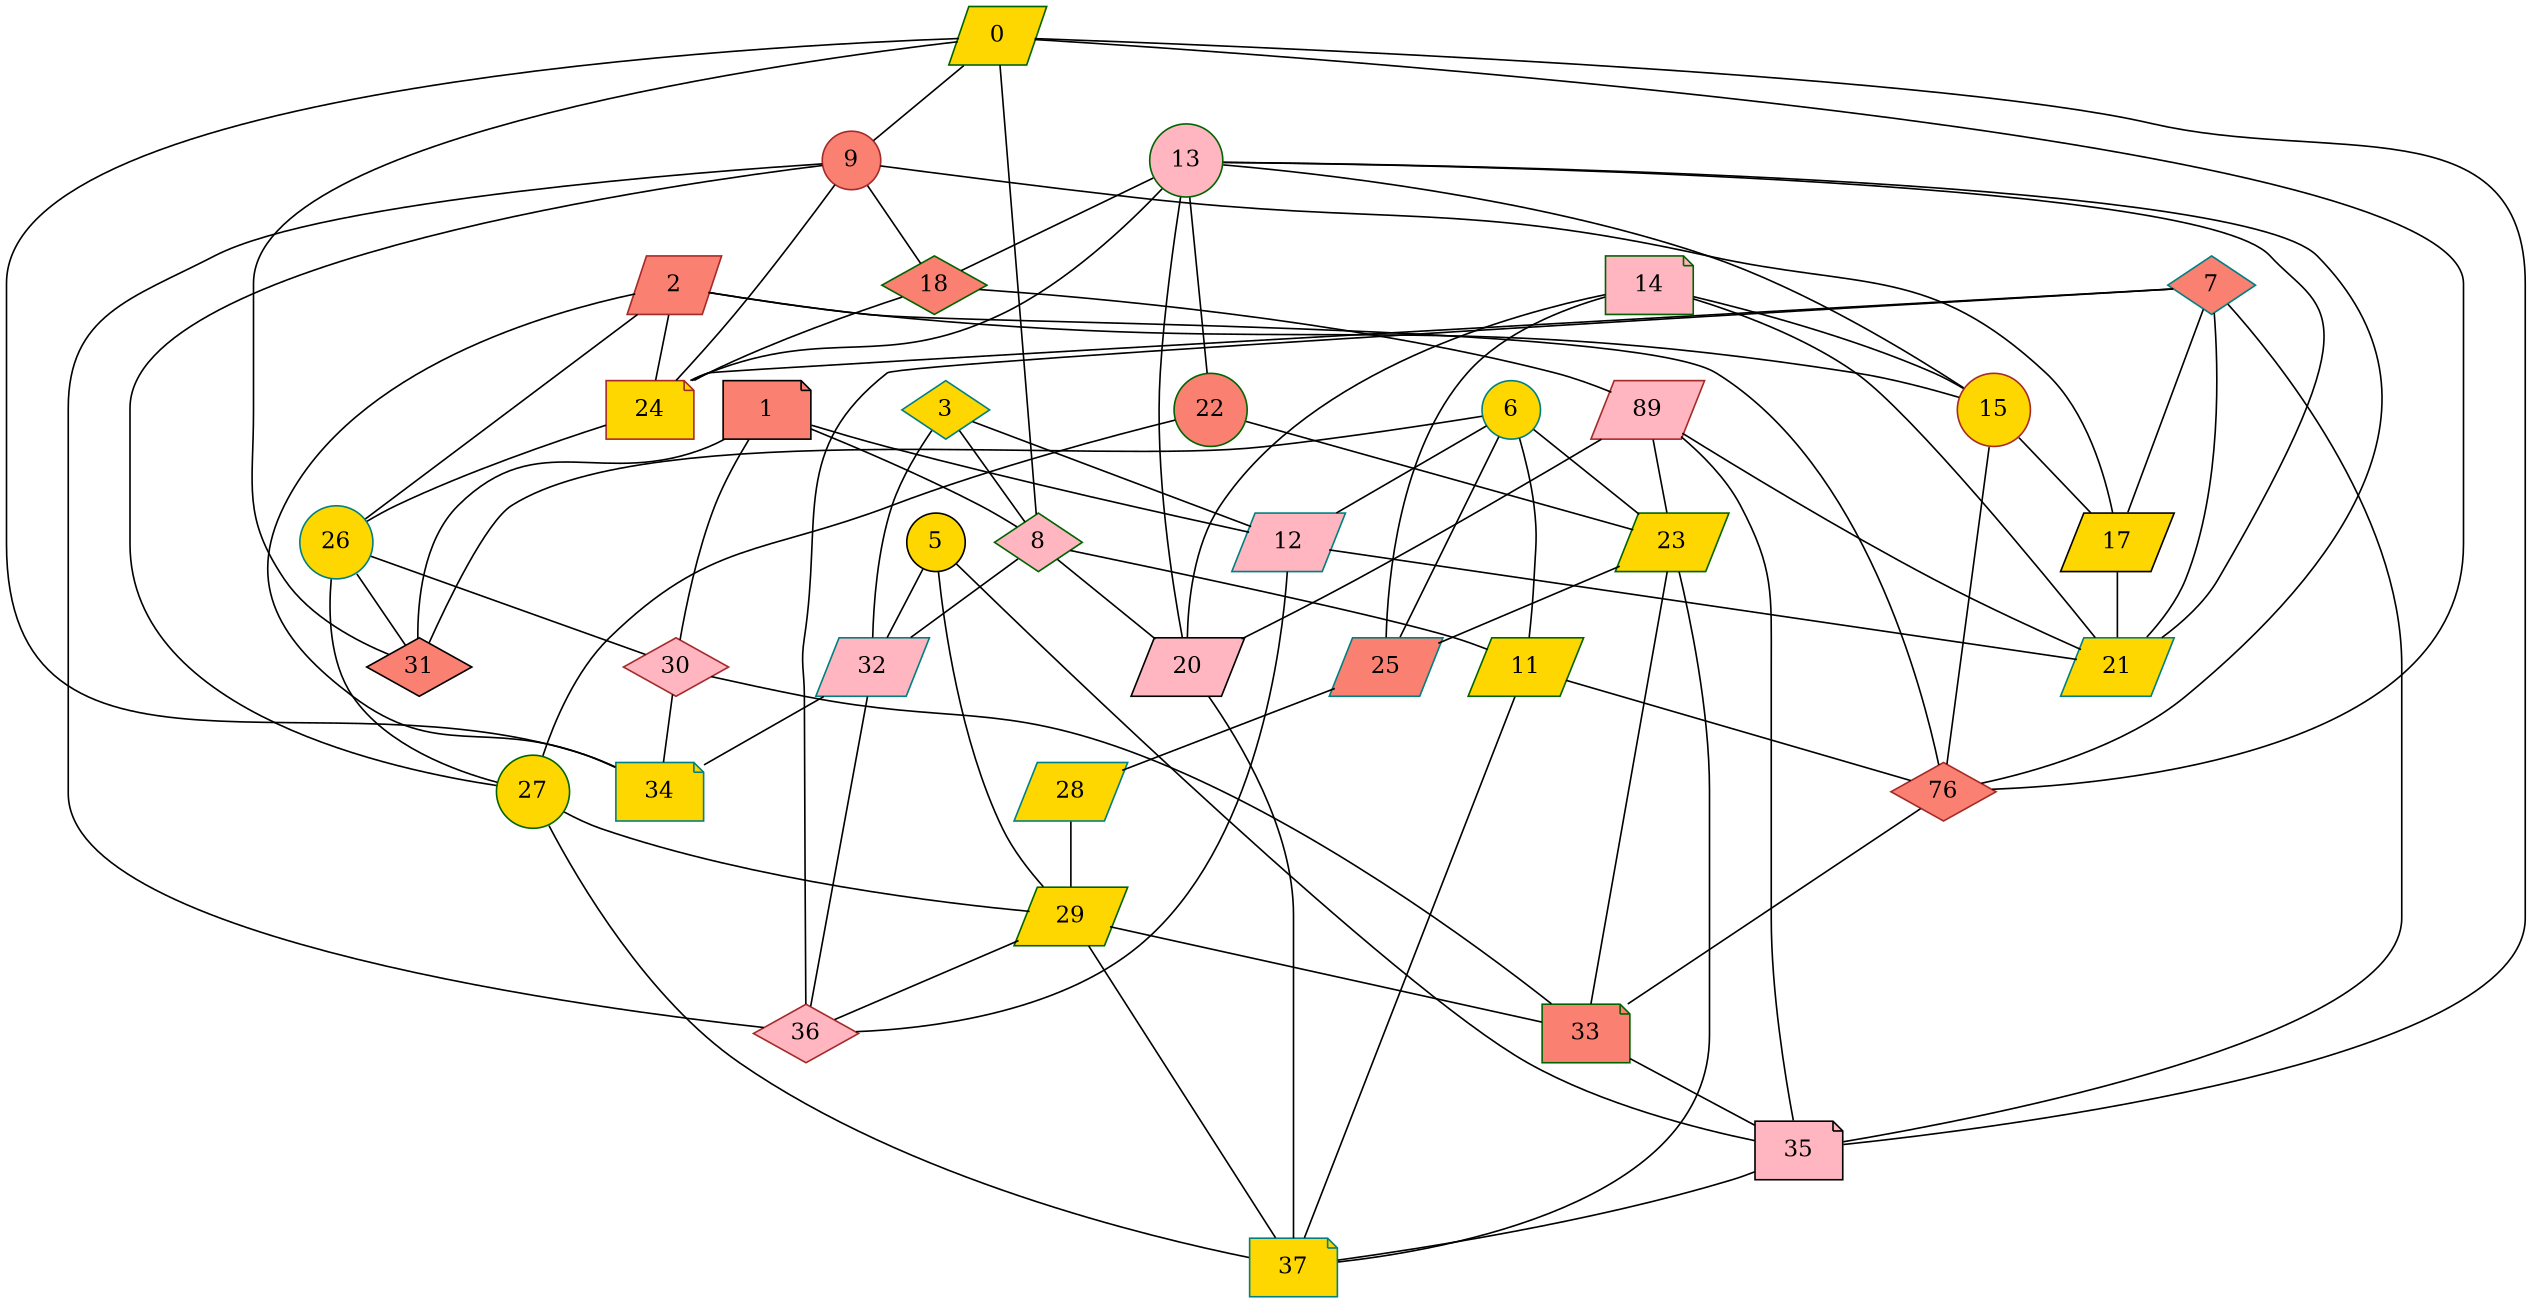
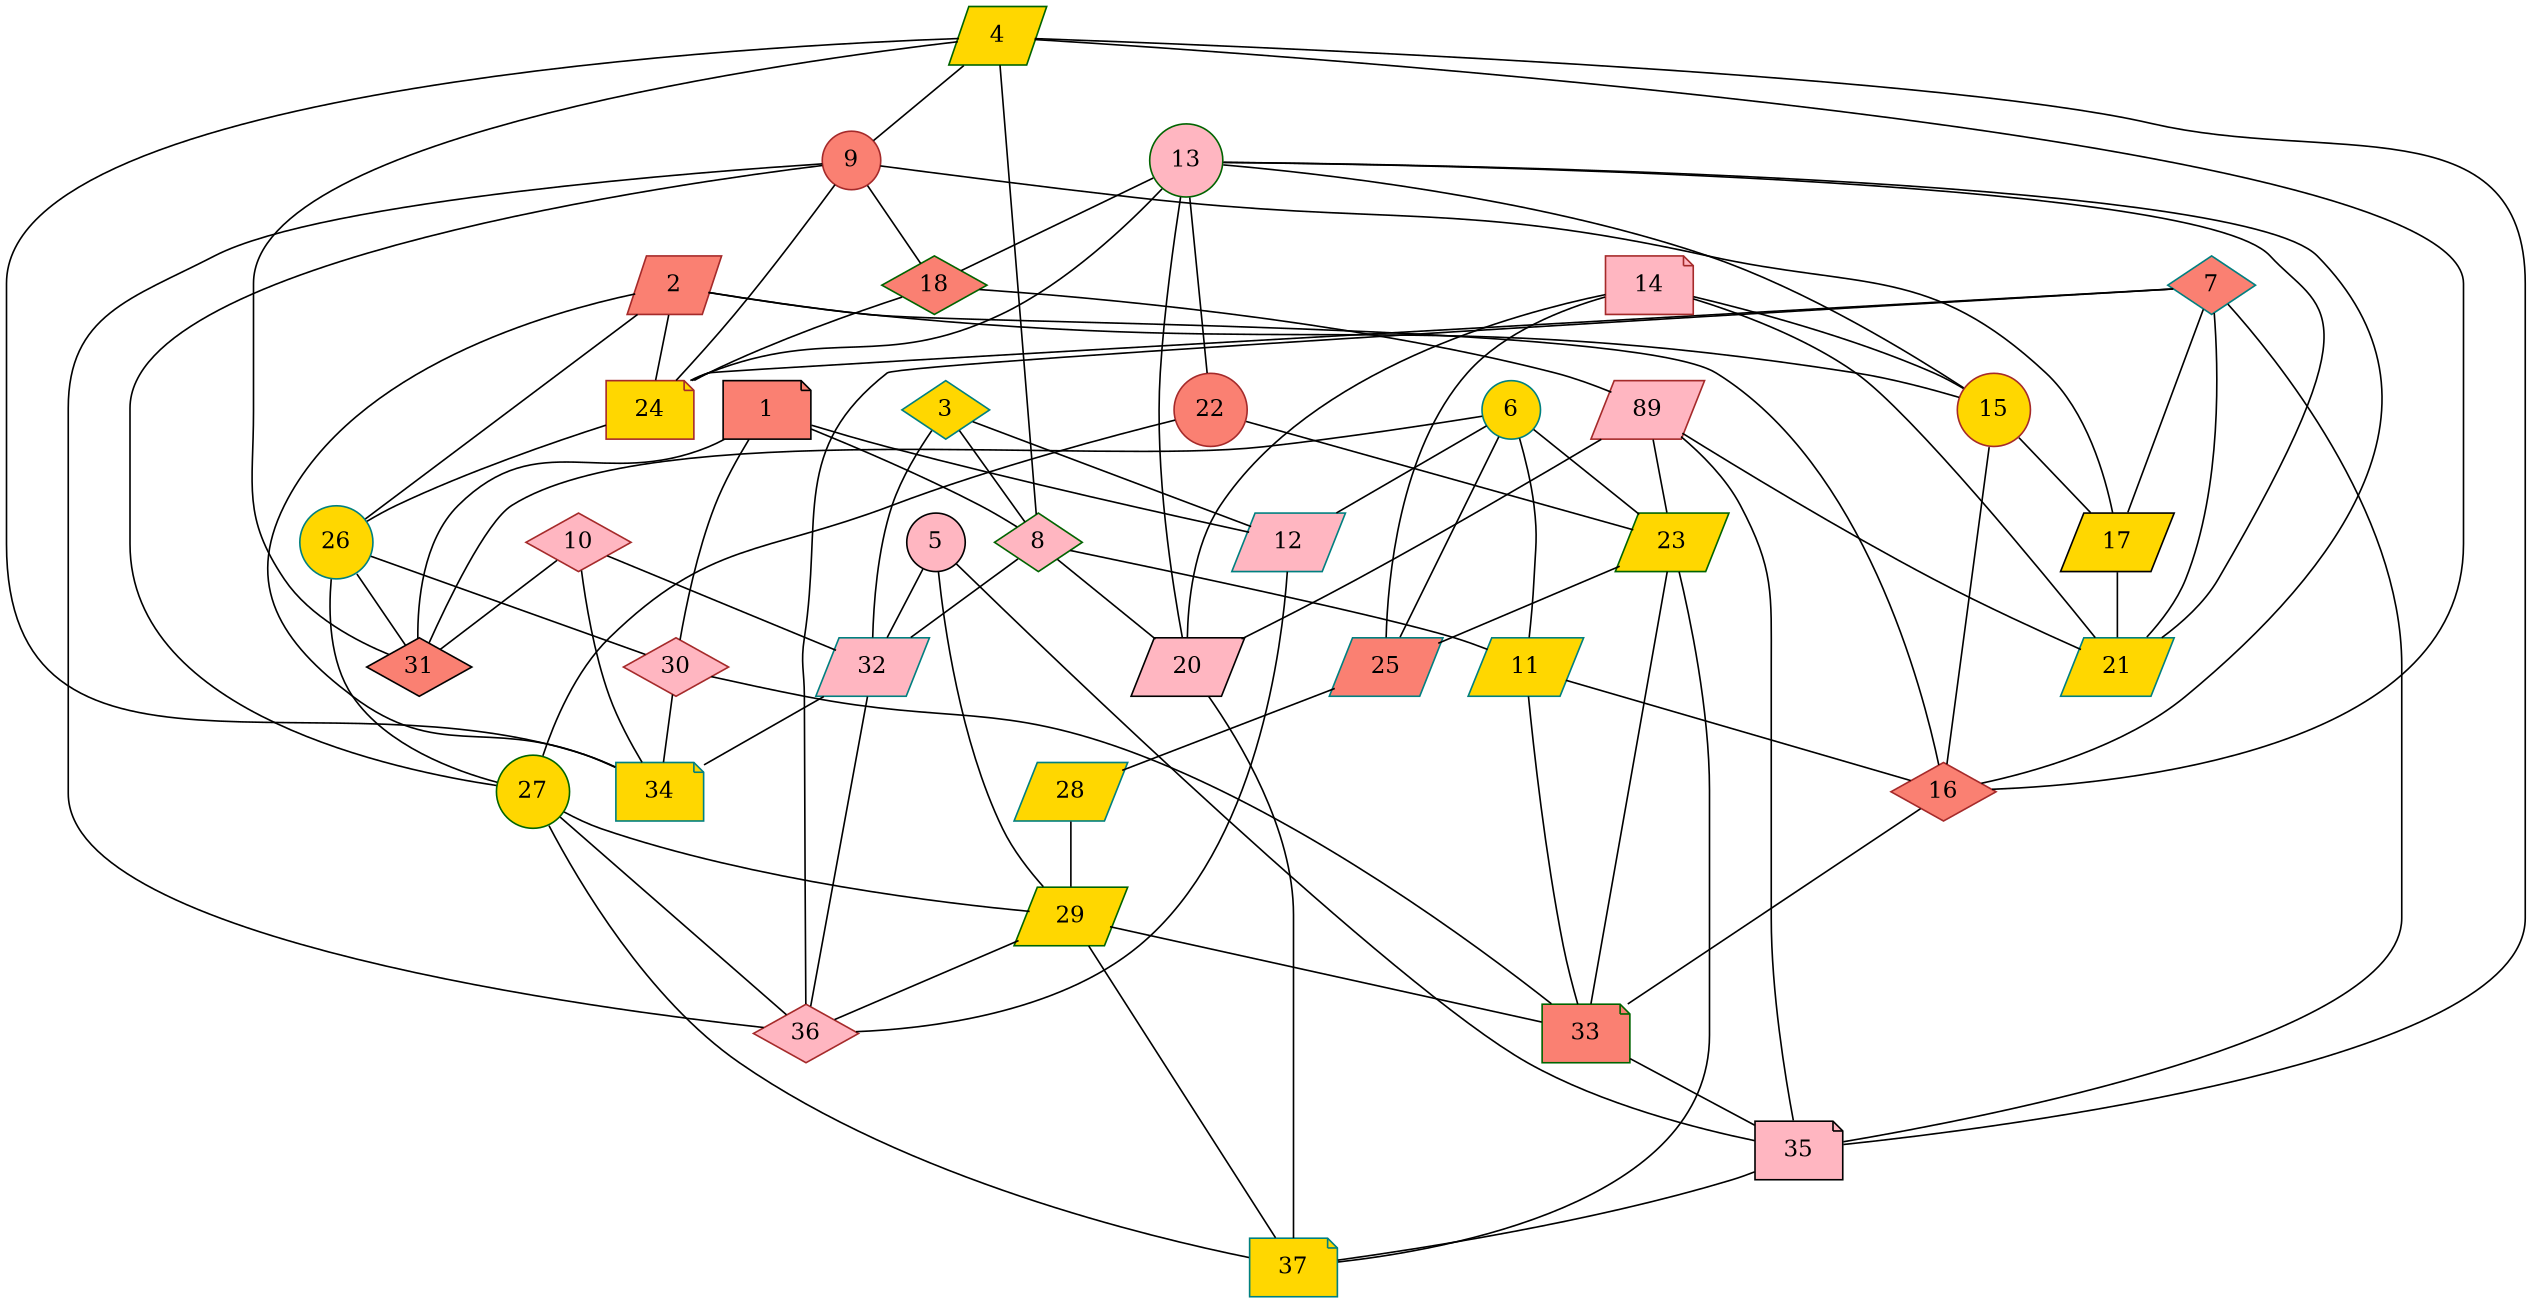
node "0": label "0" -> "4"
node "14": color darkgreen -> brown
node "22": color darkgreen -> brown
node "10": added
node "5": fillcolor gold -> lightpink
edge "12" -- "21": removed
node "11": color darkgreen -> teal
node "76": label "76" -> "16"
edge "27" -- "36": added
edge "11" -- "37": now "11" -- "33"
